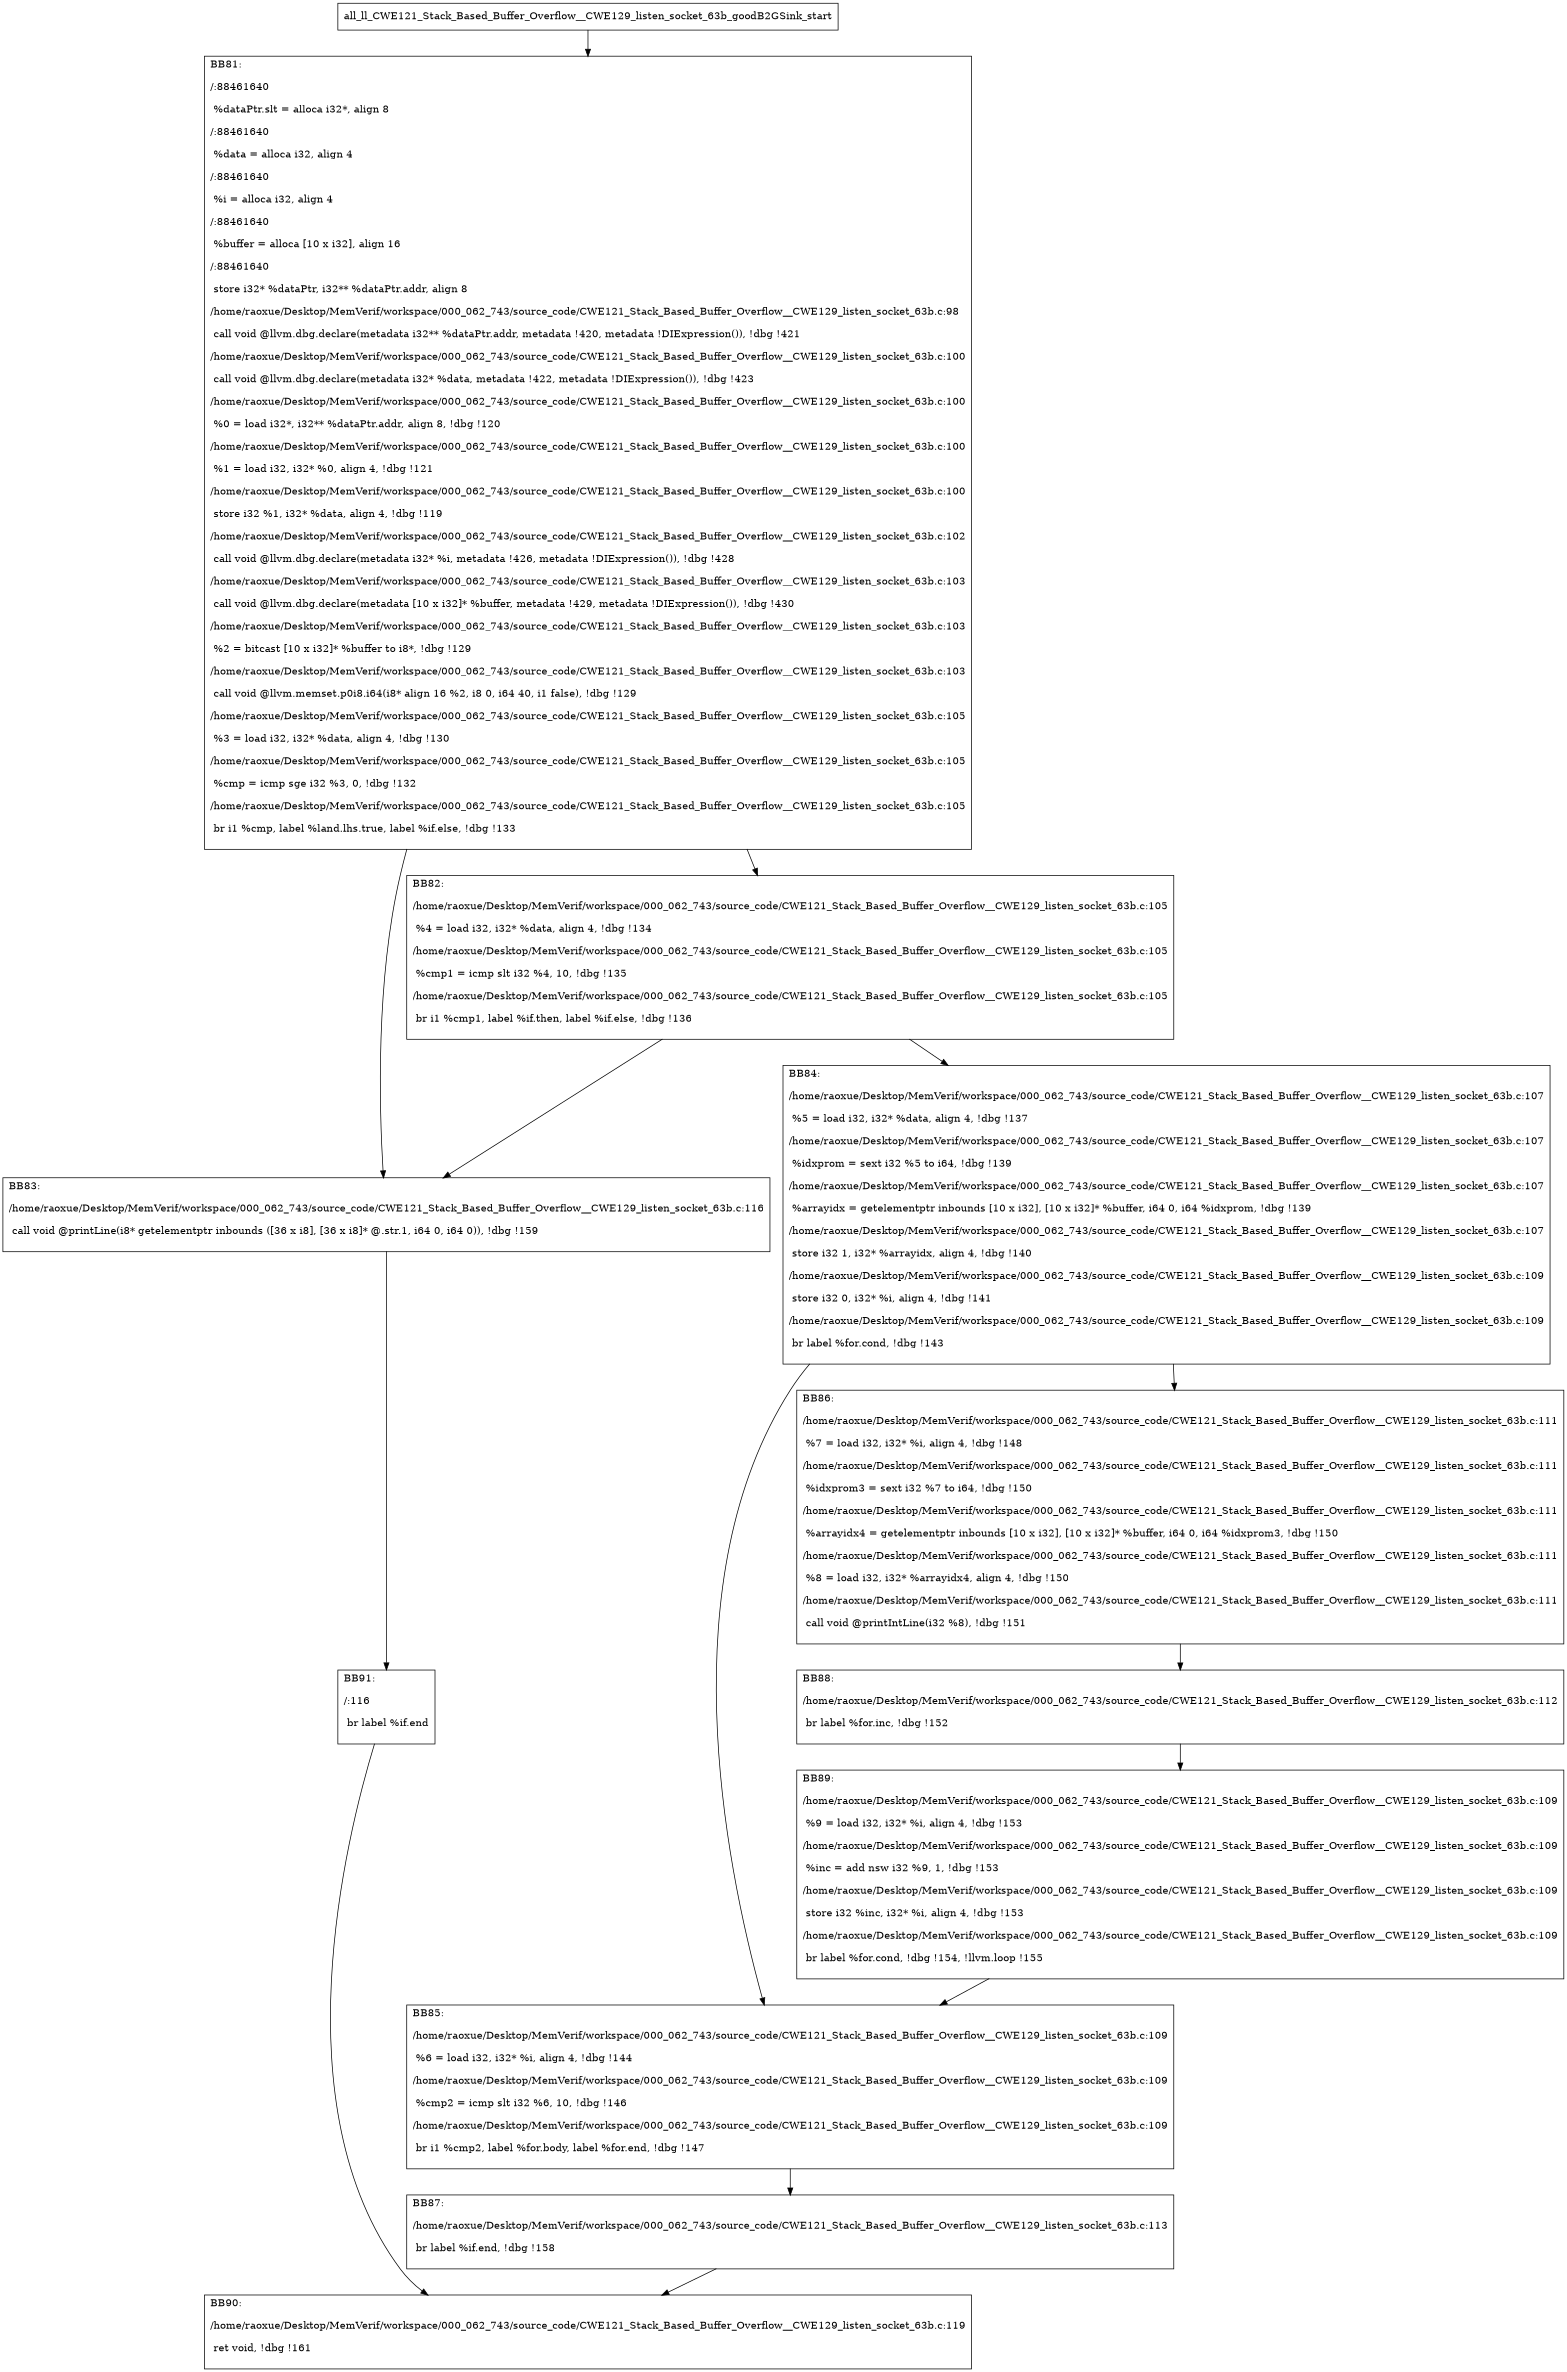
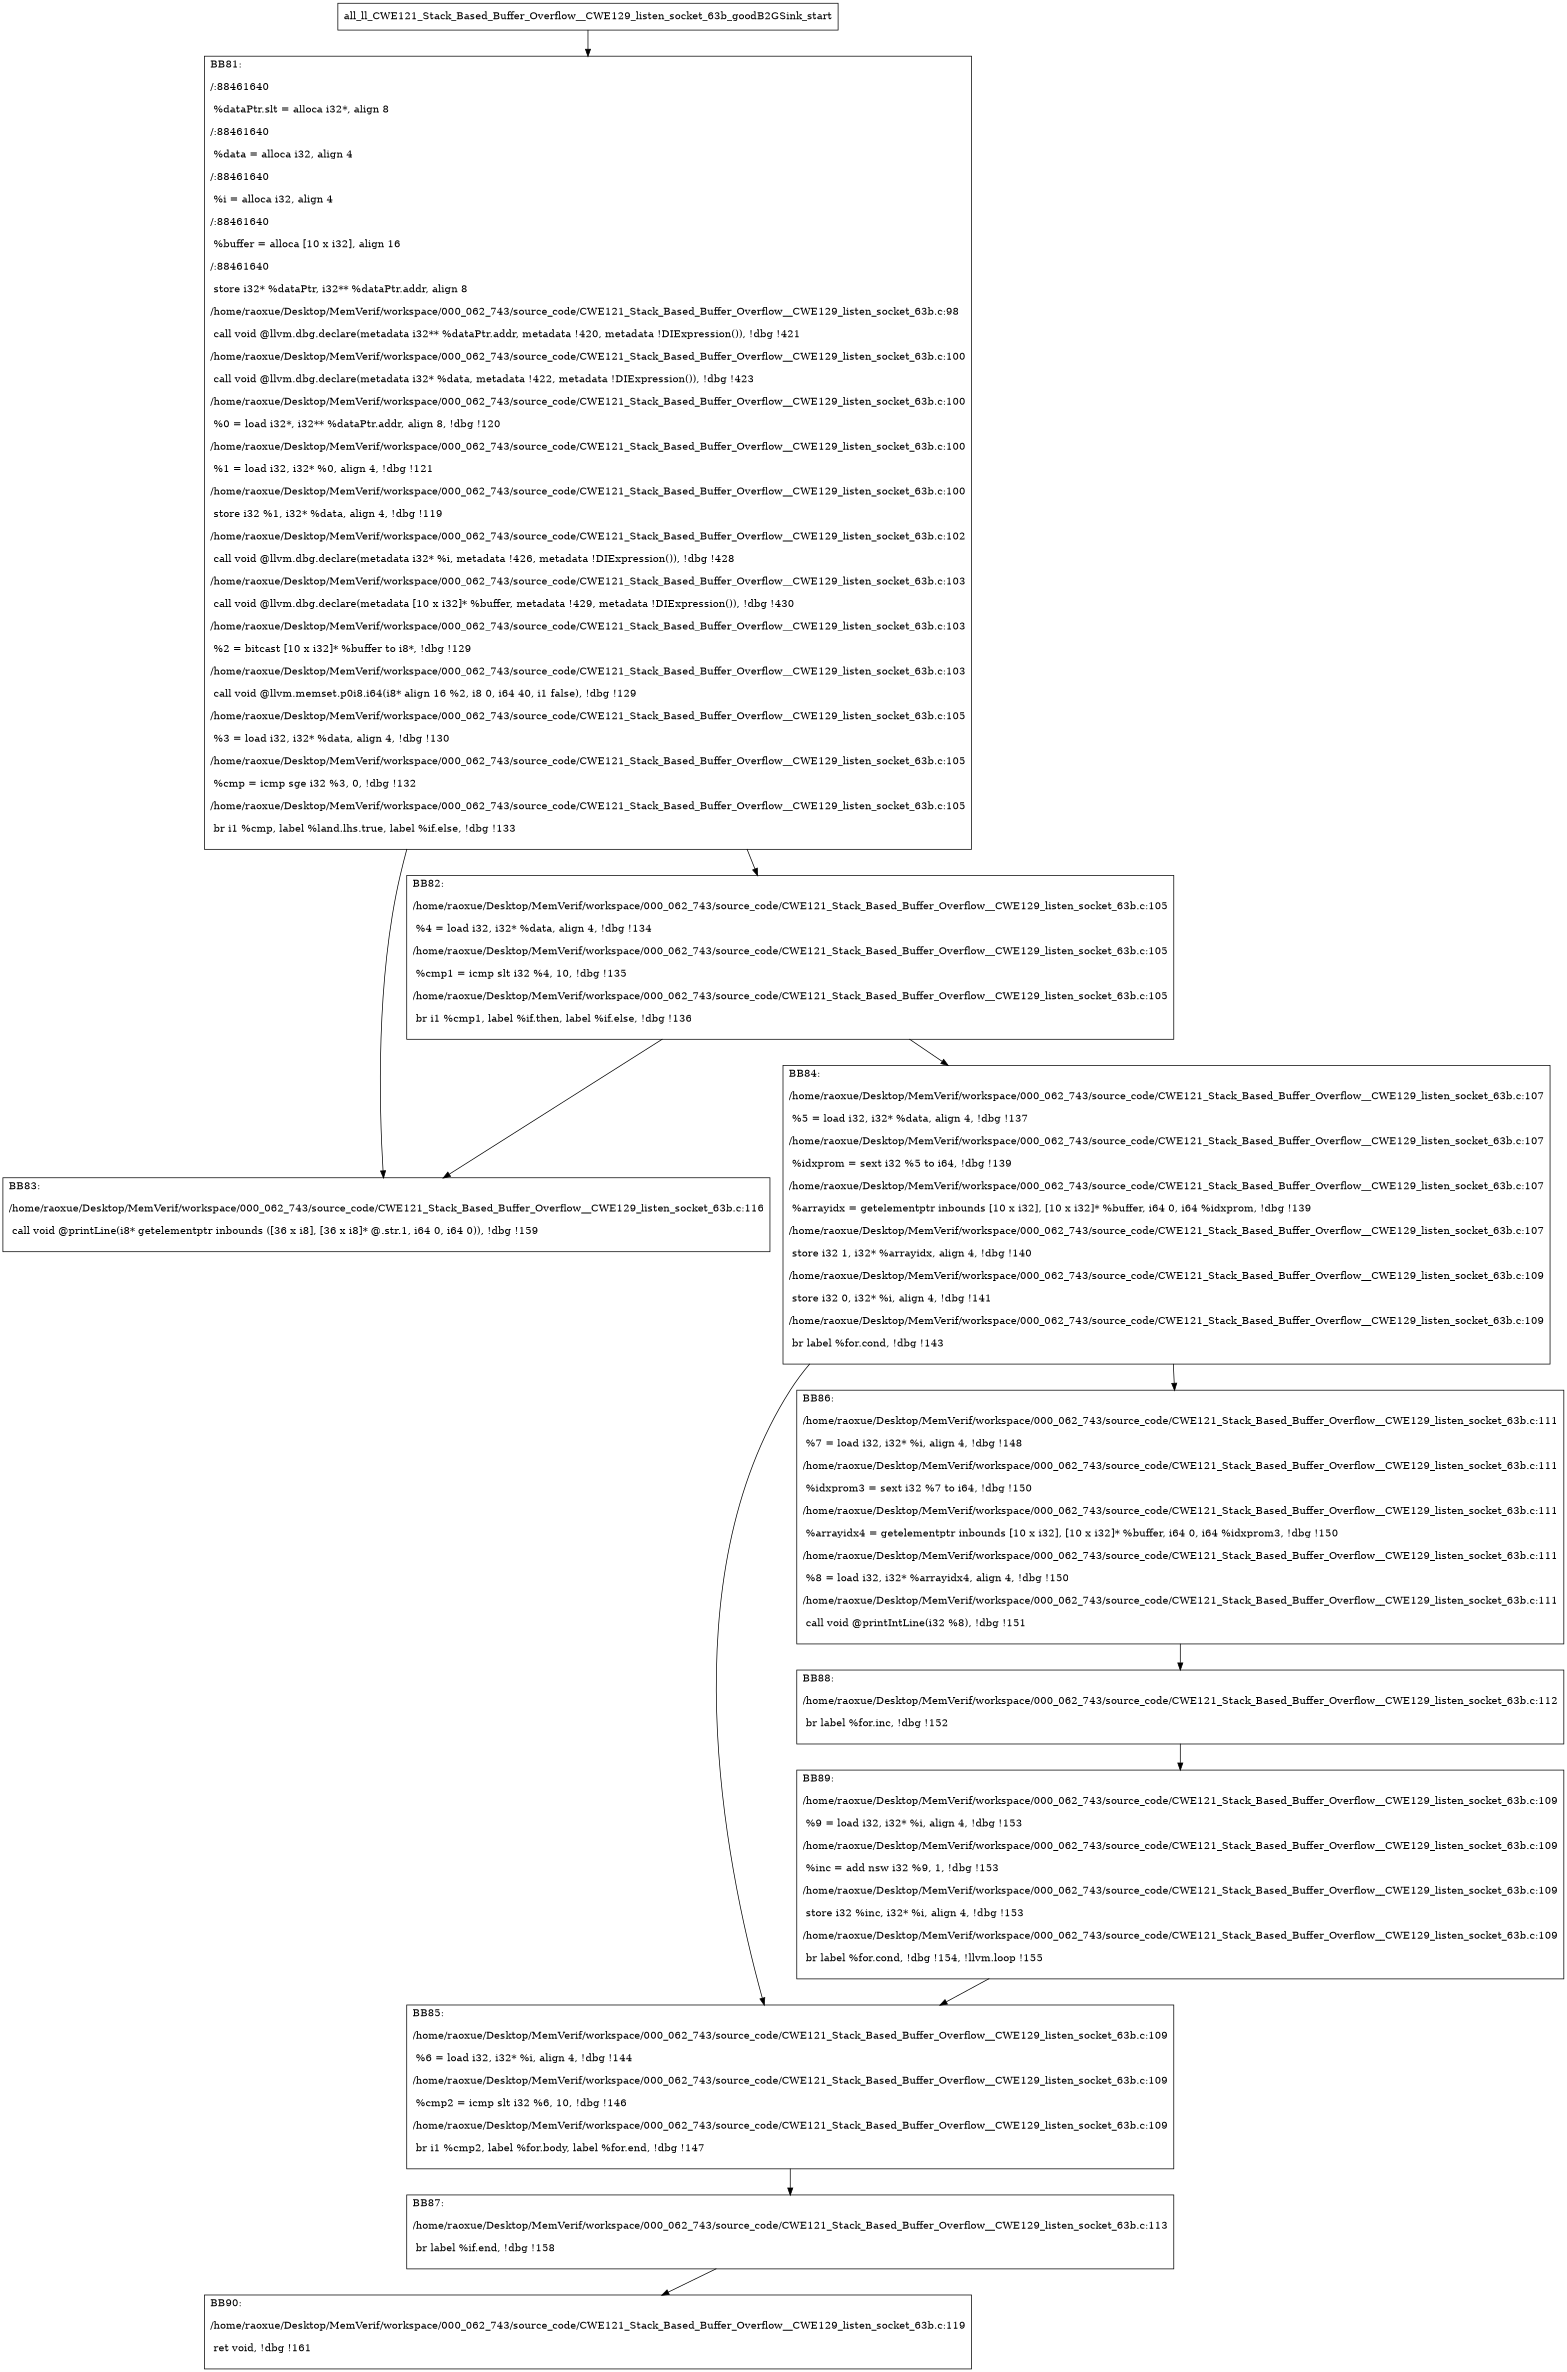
node "BB91:": removed
